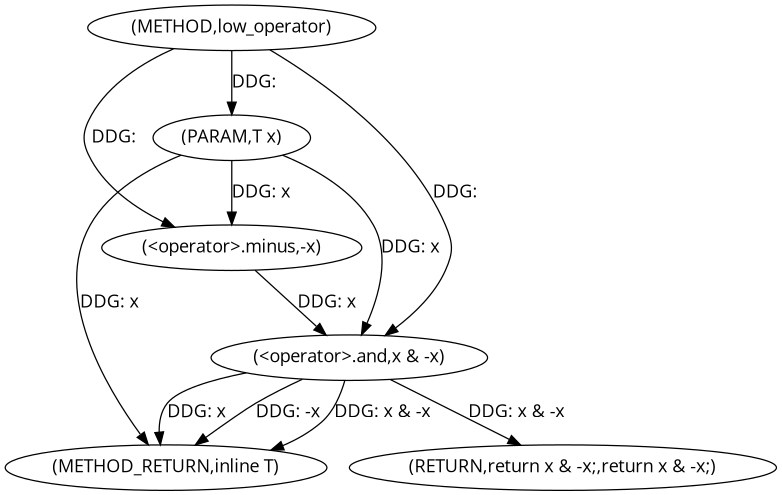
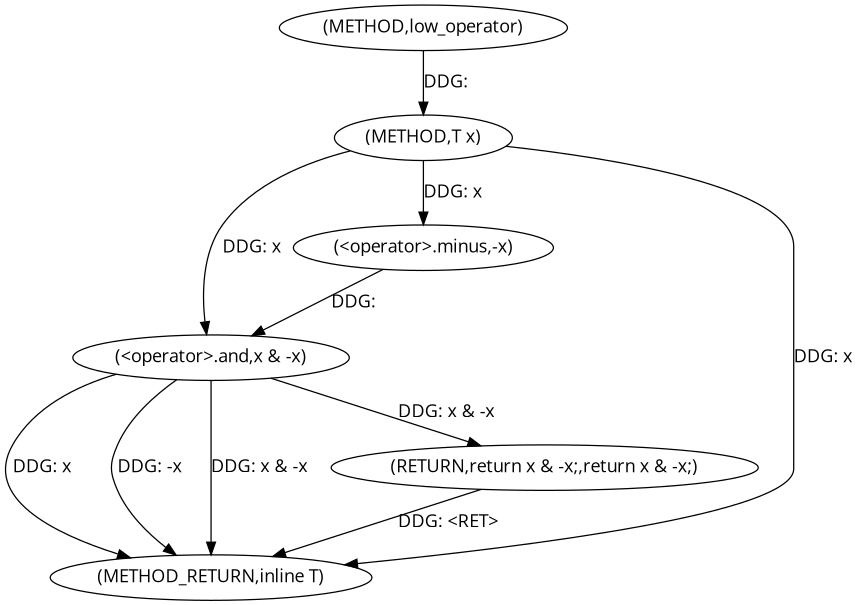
edge "(METHOD,low_operator)" -> "(<operator>.minus,-x)": removed, label "DDG:"
node "(PARAM,T x)": label "(PARAM,T x)" -> "(METHOD,T x)"
edge "(METHOD,low_operator)" -> "(<operator>.and,x & -x)": removed, label "DDG:"
edge "(<operator>.minus,-x)" -> "(<operator>.and,x & -x)": label "DDG: x" -> "DDG: "
edge "(RETURN,return x & -x;,return x & -x;)" -> "(METHOD_RETURN,inline T)": added, label "DDG: <RET>"
